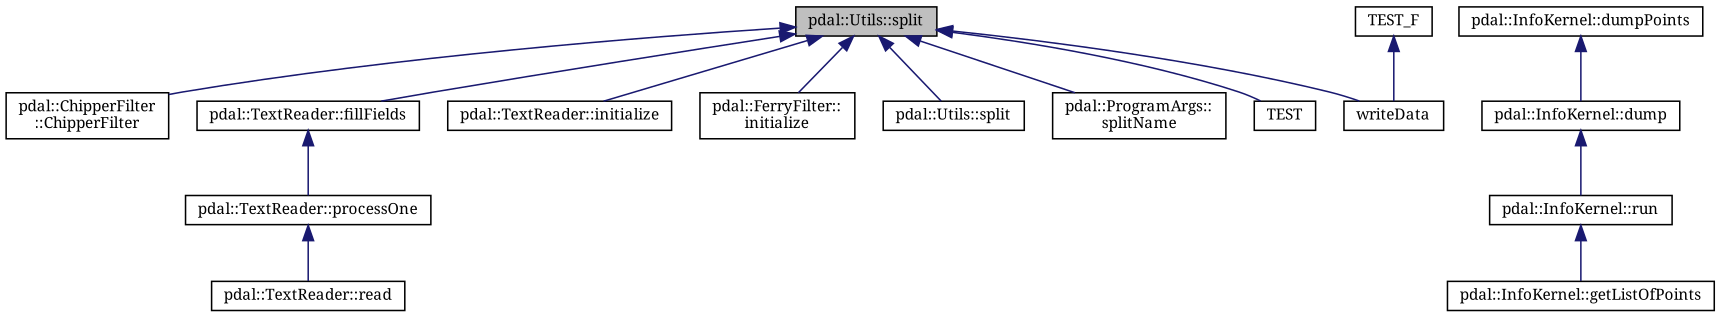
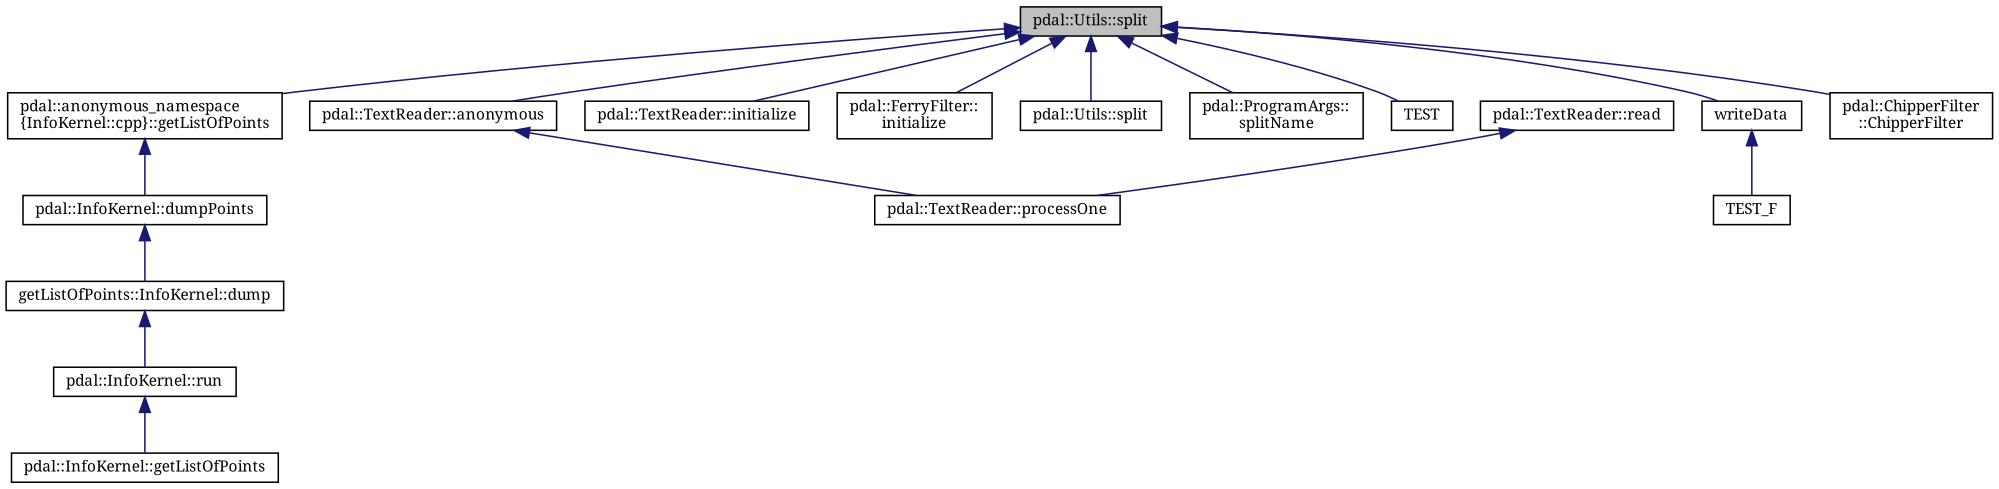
edge "writeData" -> "TEST_F": reversed
node "pdal::anonymous_namespace {InfoKernel::cpp}::getListOfPoints": added
node "pdal::TextReader::fillFields": label "pdal::TextReader::fillFields" -> "pdal::TextReader::anonymous"
node "pdal::InfoKernel::dump": label "pdal::InfoKernel::dump" -> "getListOfPoints::InfoKernel::dump"
edge "pdal::TextReader::read" -> "pdal::TextReader::processOne": reversed
